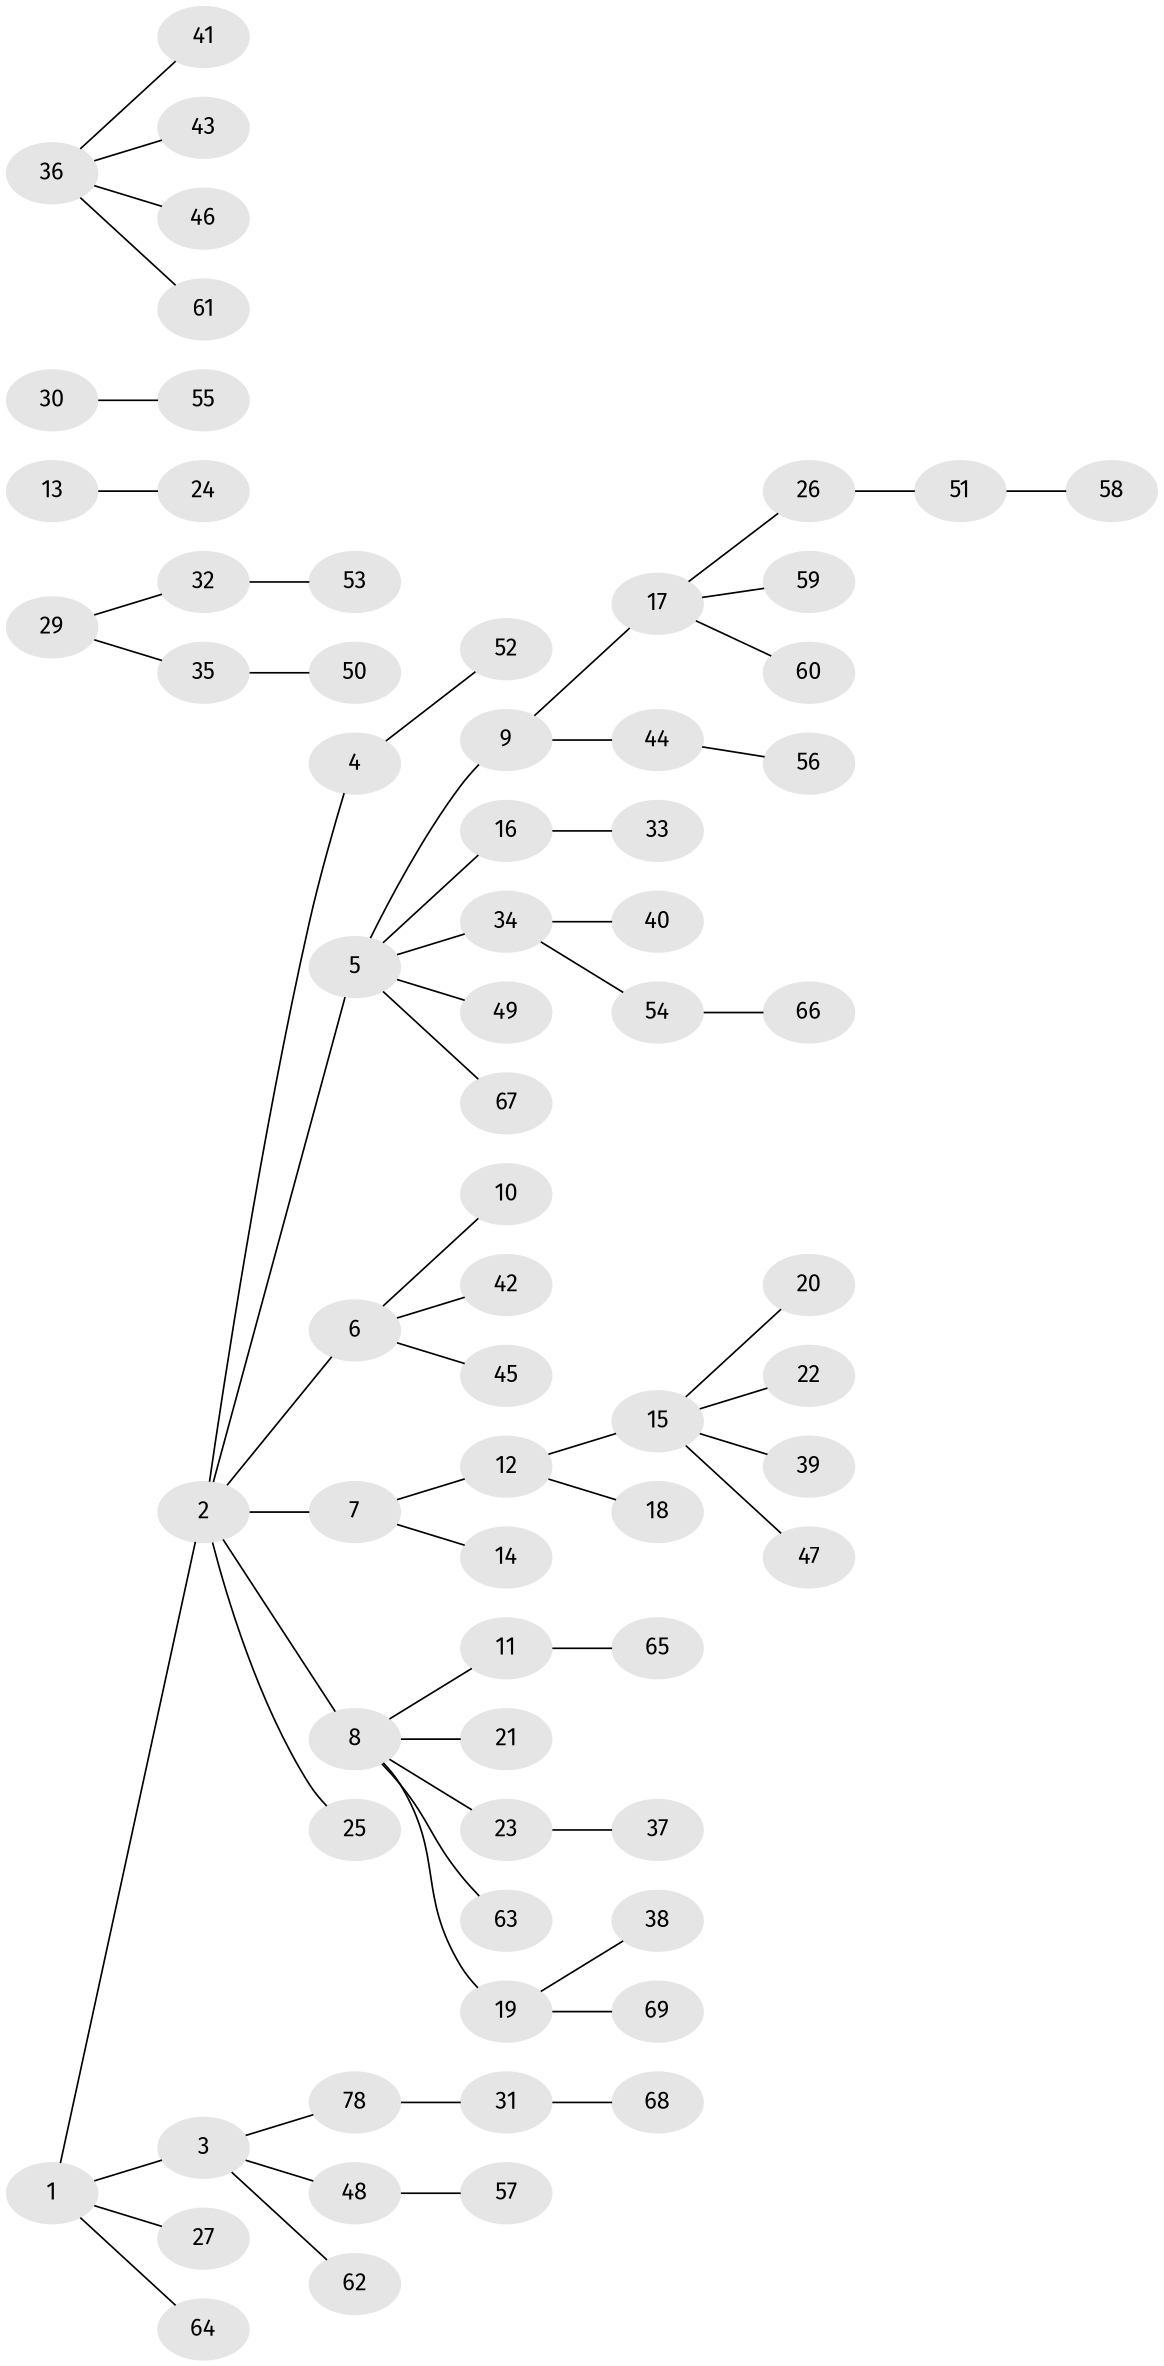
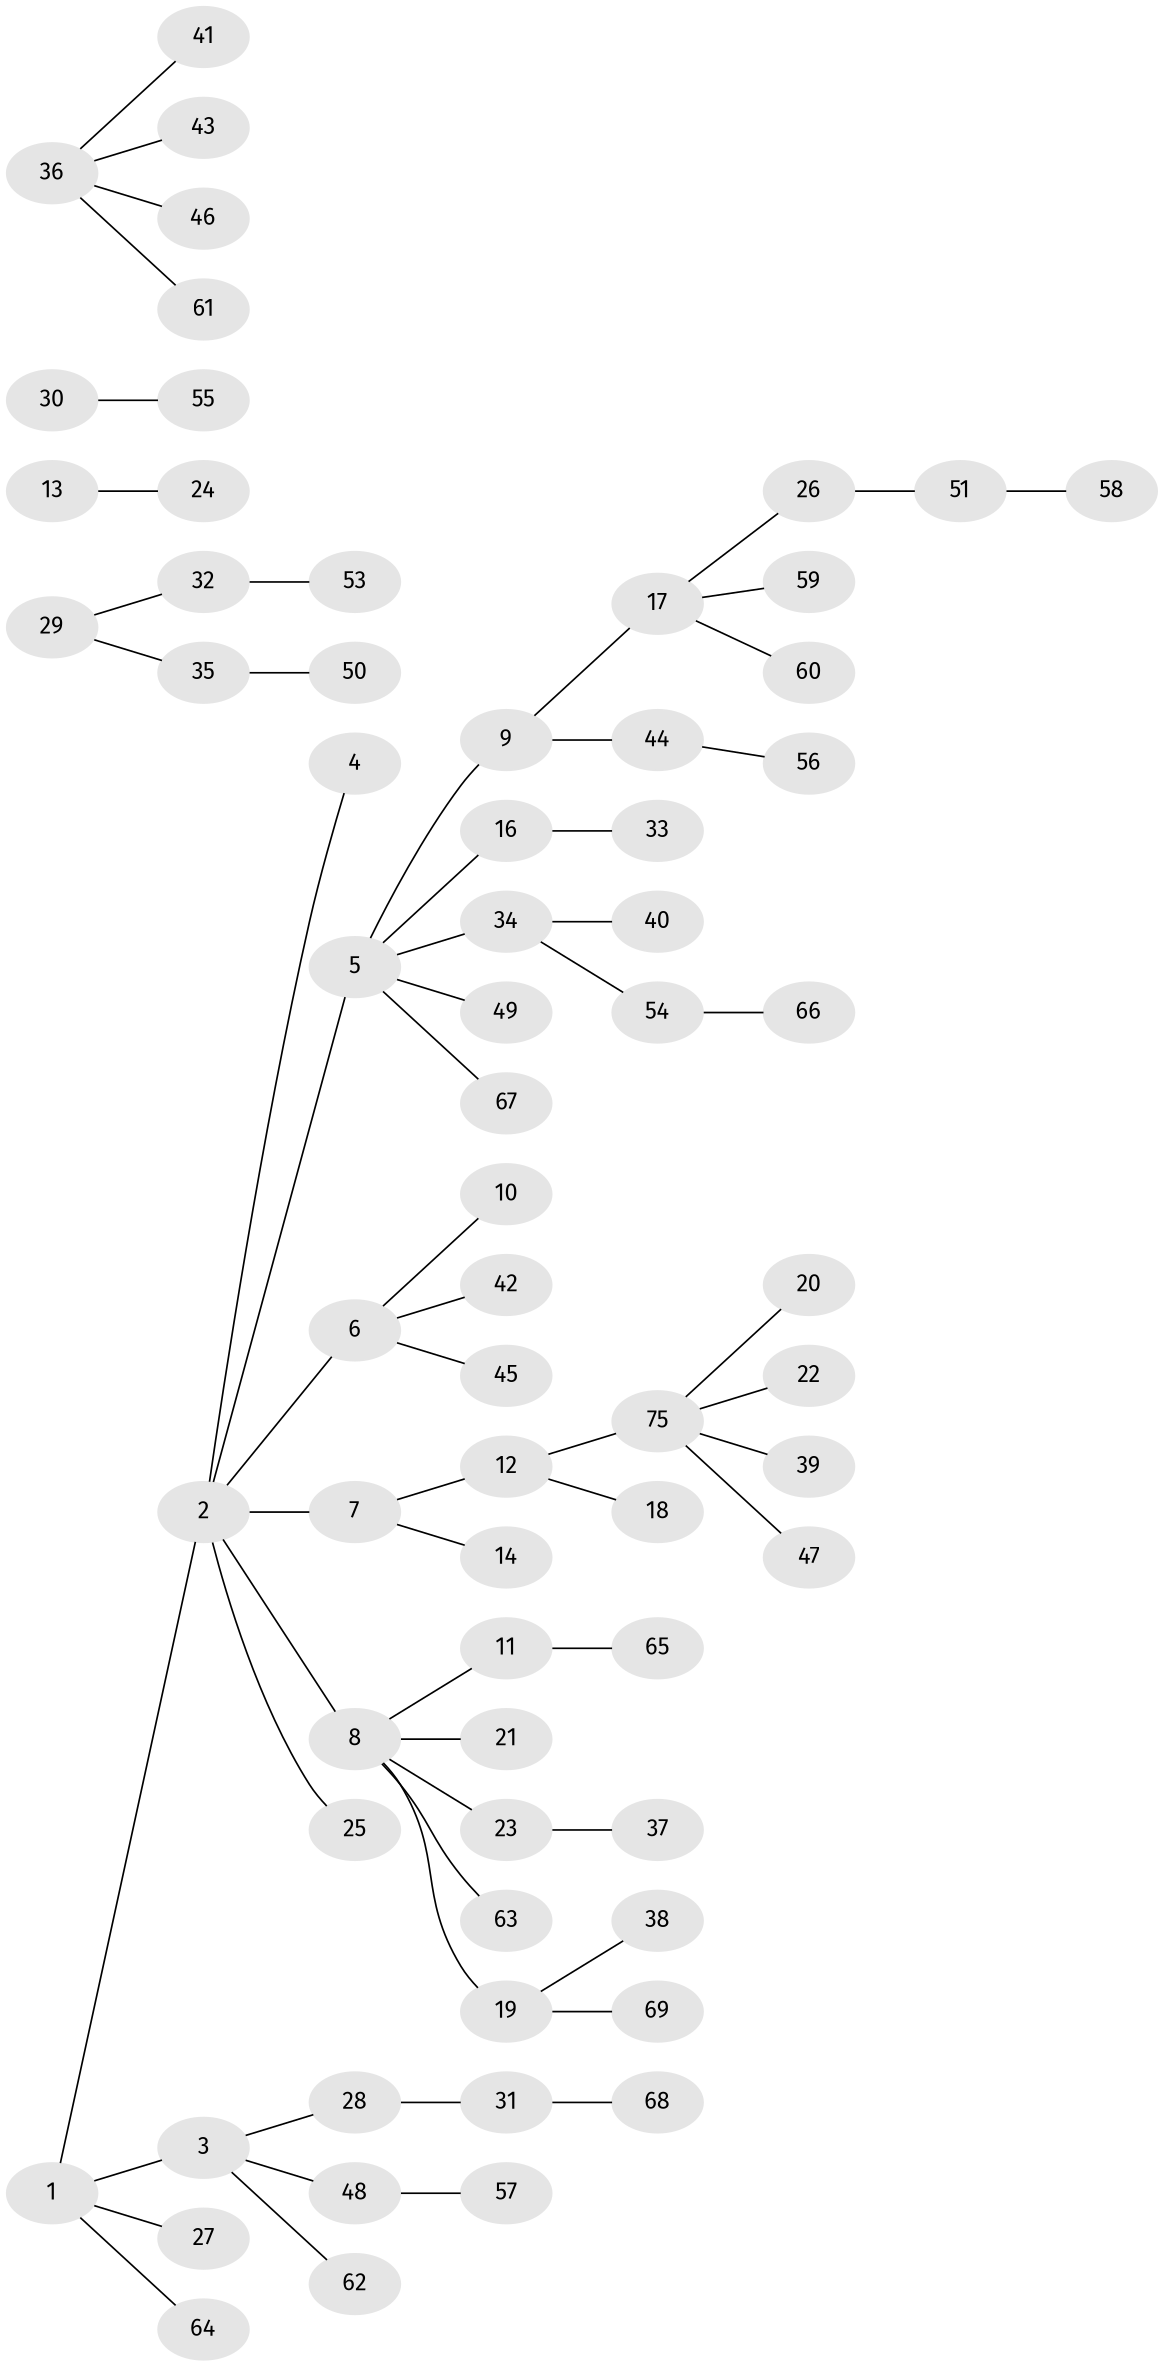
node "52": removed
node "15": label "15" -> "75"
node "78": label "78" -> "28"
